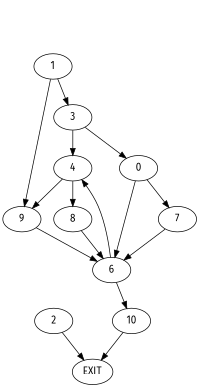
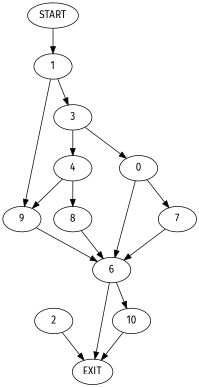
node "START": added
edge "6" -> "4": now "6" -> "EXIT"
